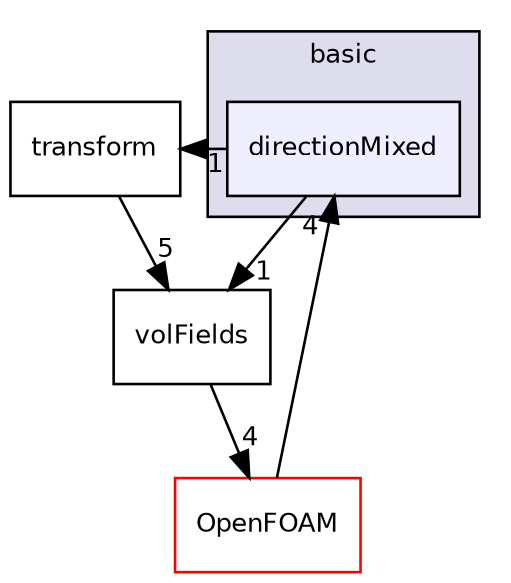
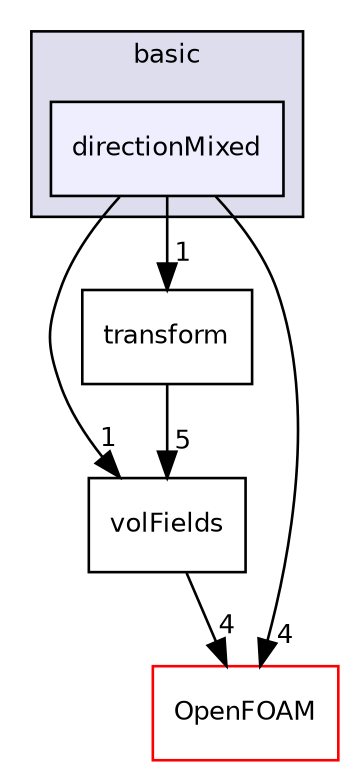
edge "OpenFOAM" -> "directionMixed": reversed
